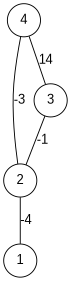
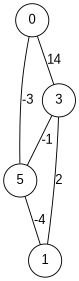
node "4": label "4" -> "0"
node "2": label "2" -> "5"
edge "3" -- "1": added, label "2"
